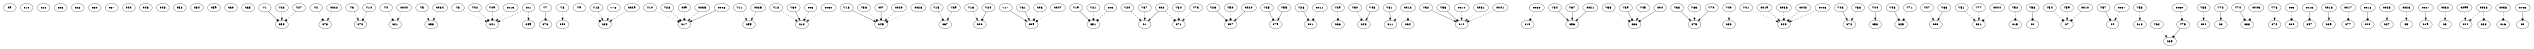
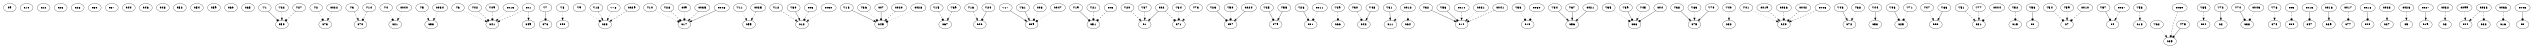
node "v33": added
edge "co39" -> "v75": now "co39" -> "c35"
